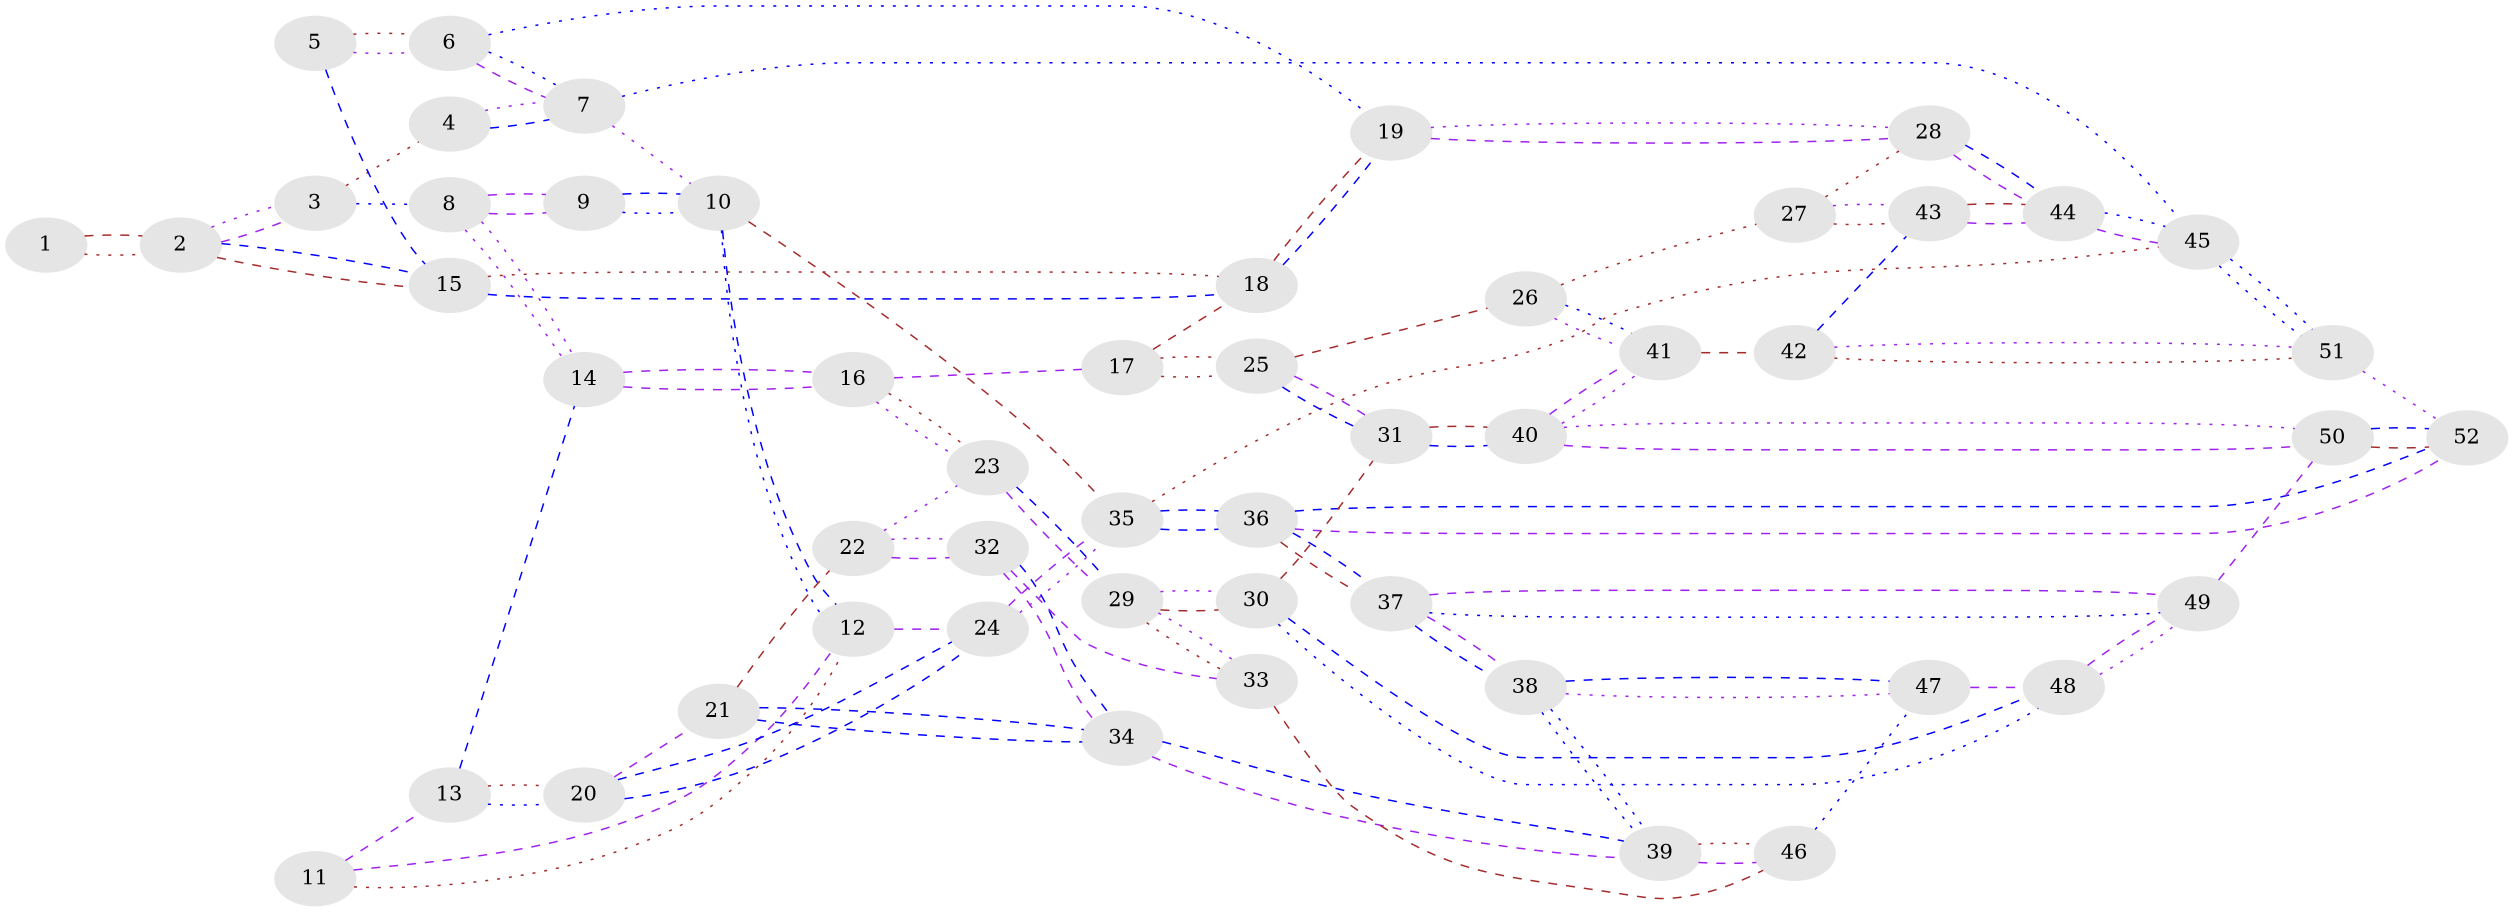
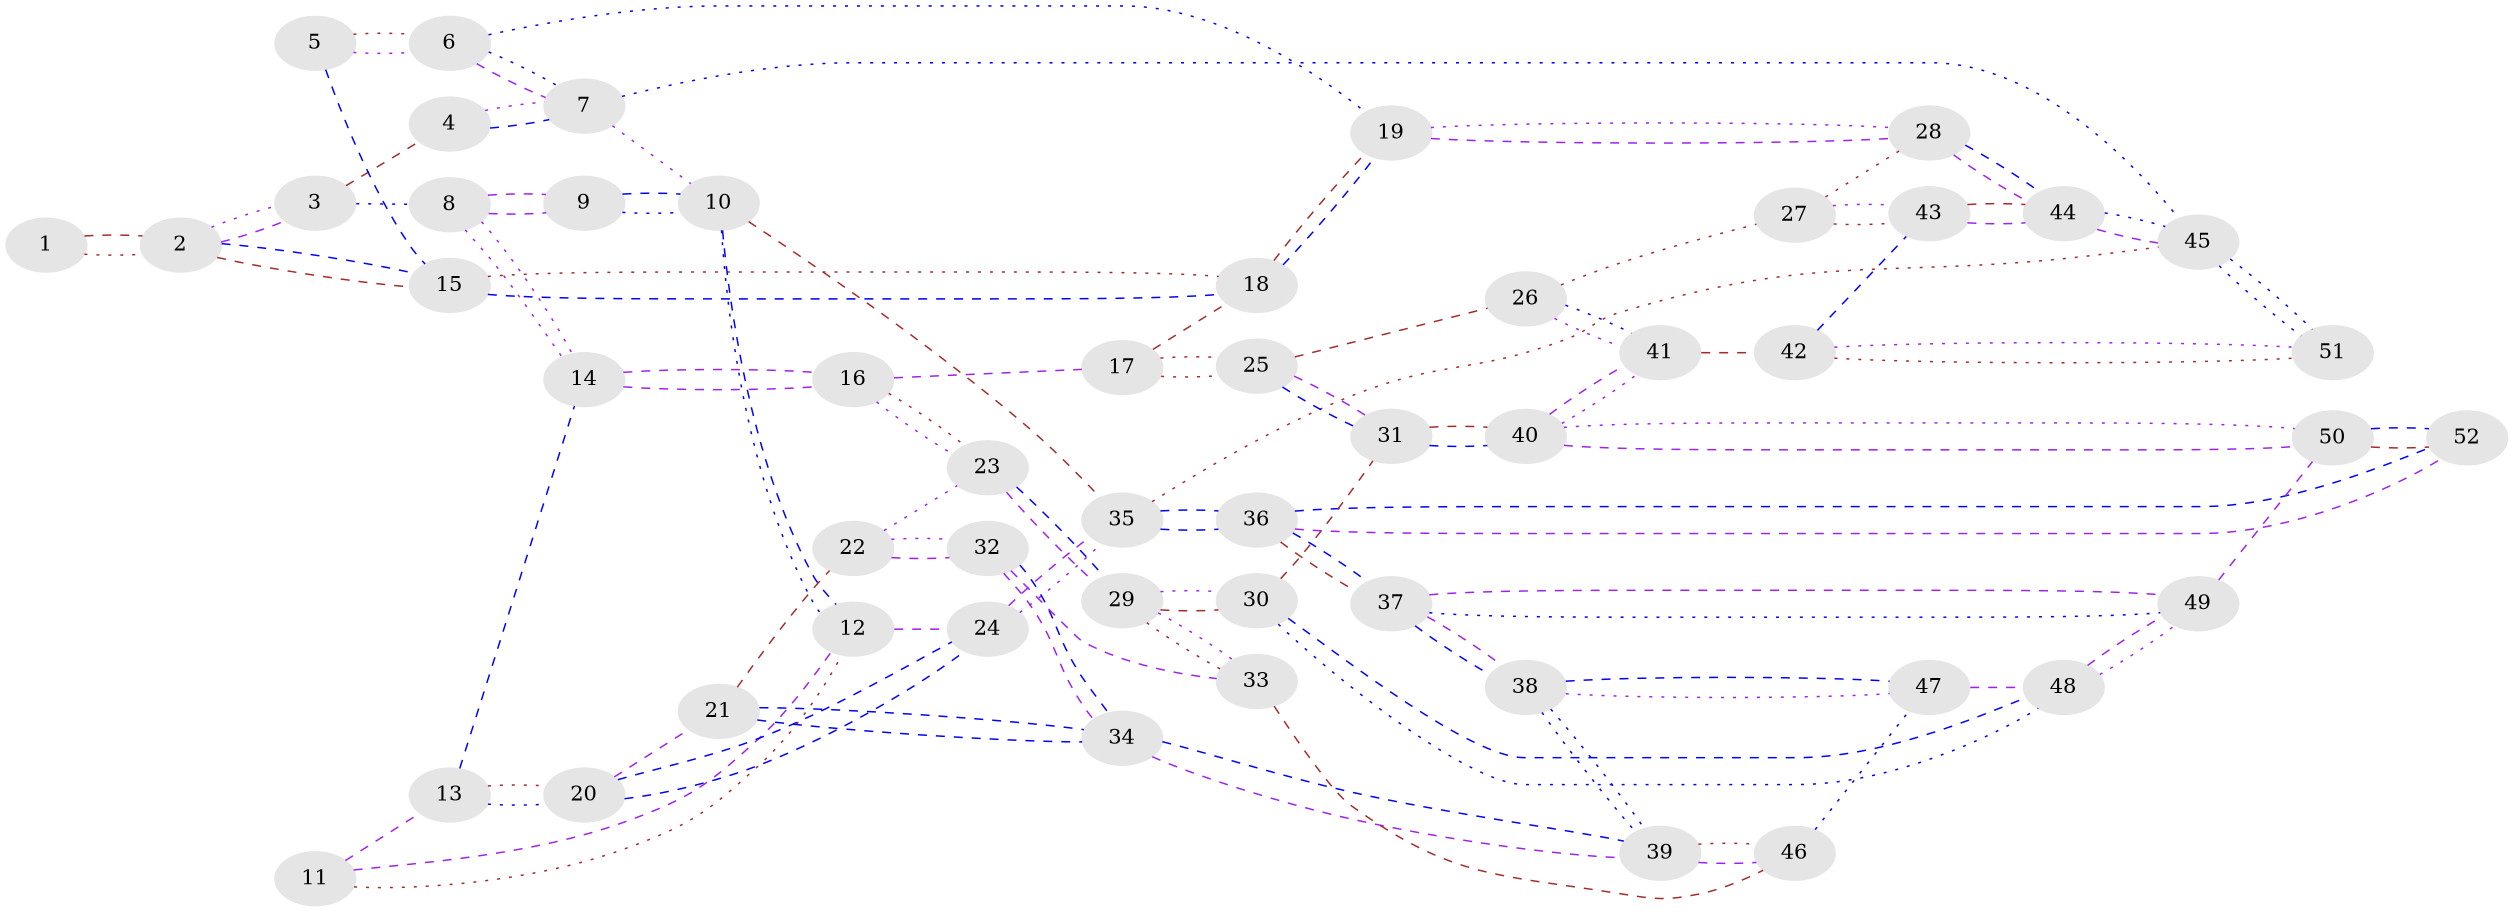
edge "4" -- "3": style dotted -> dashed
edge "51" -- "52": removed
